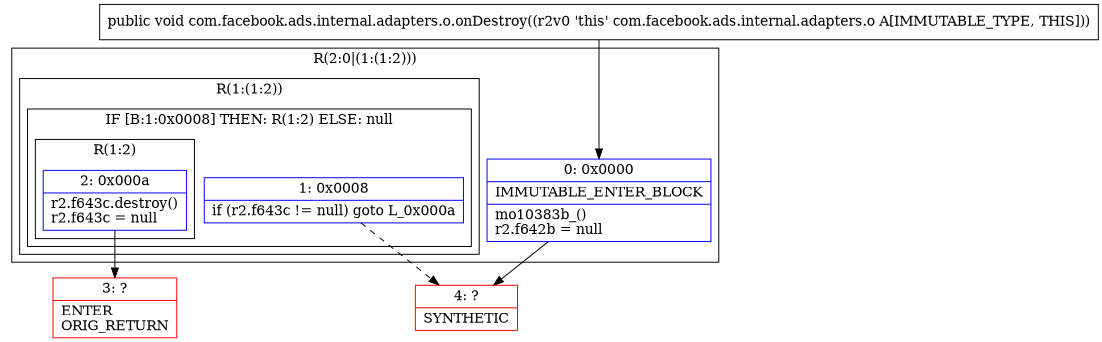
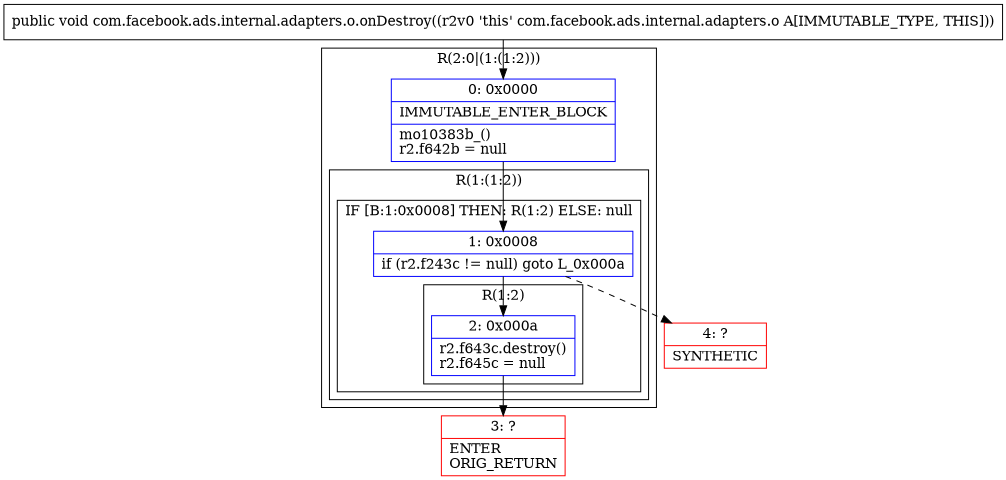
node "1: 0x0008": text "if (r2.f643c != null) goto L_0x000a" -> "if (r2.f243c != null) goto L_0x000a"
node "2: 0x000a": text "r2.f643c = null" -> "r2.f645c = null"
edge "0: 0x0000" -> "4: ?": now "0: 0x0000" -> "1: 0x0008"
edge "1: 0x0008" -> "2: 0x000a": added
